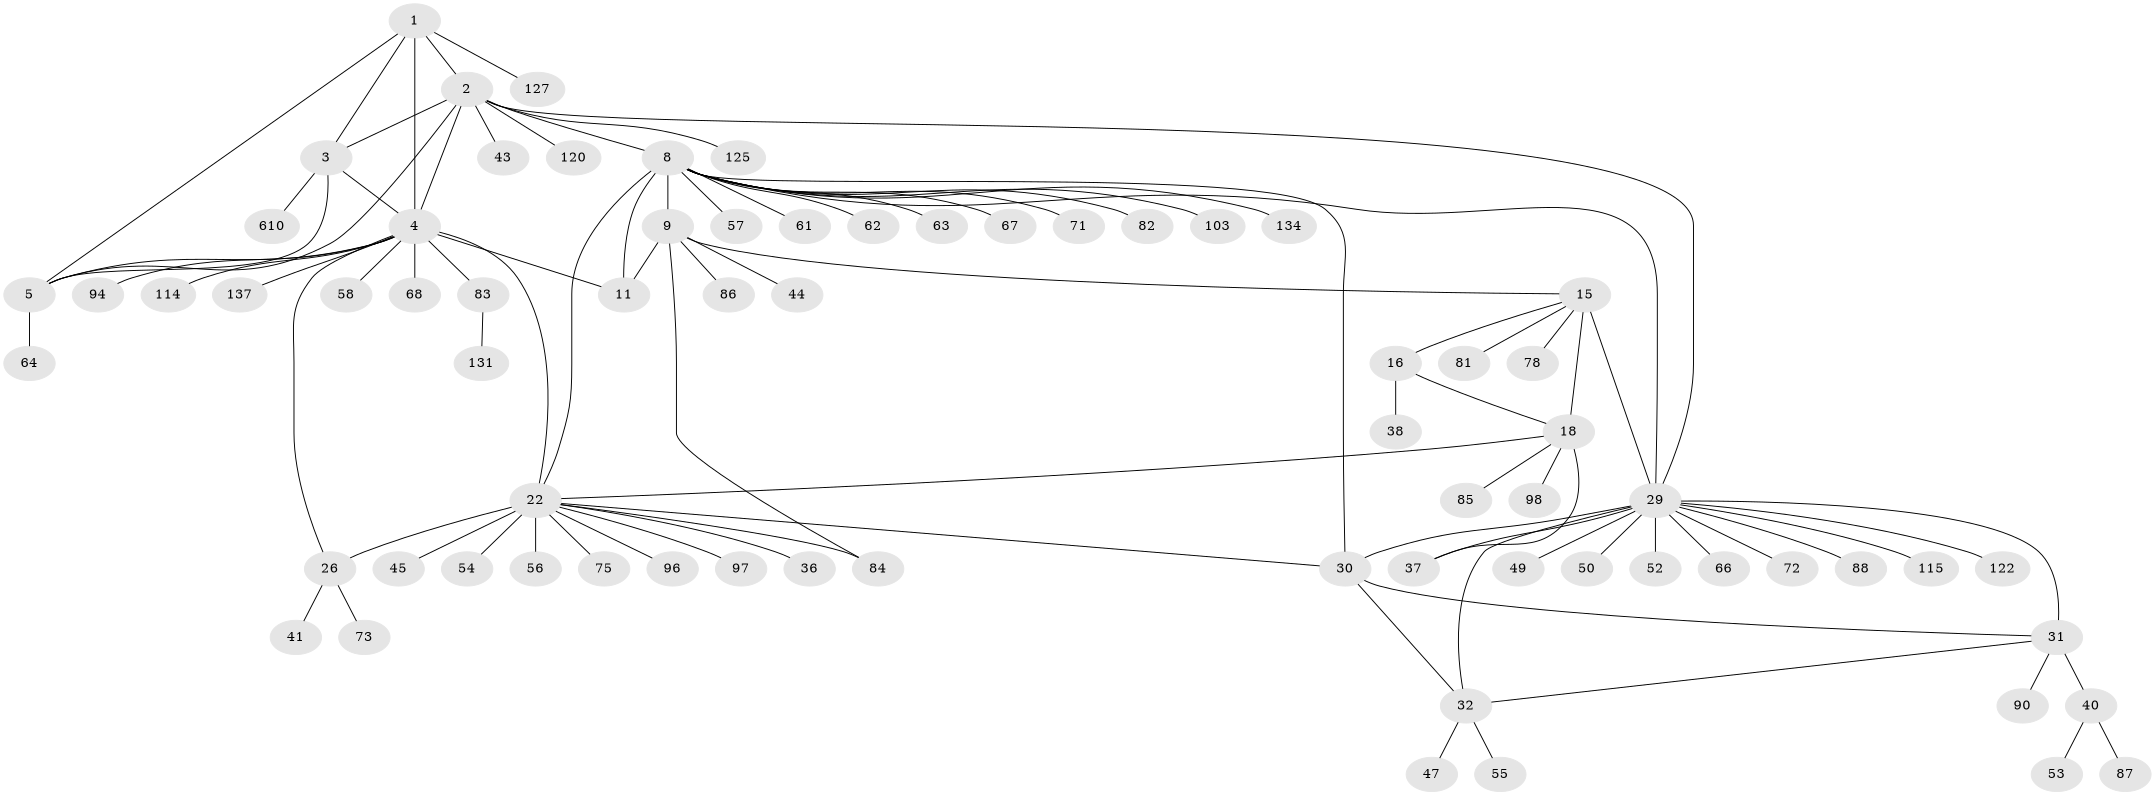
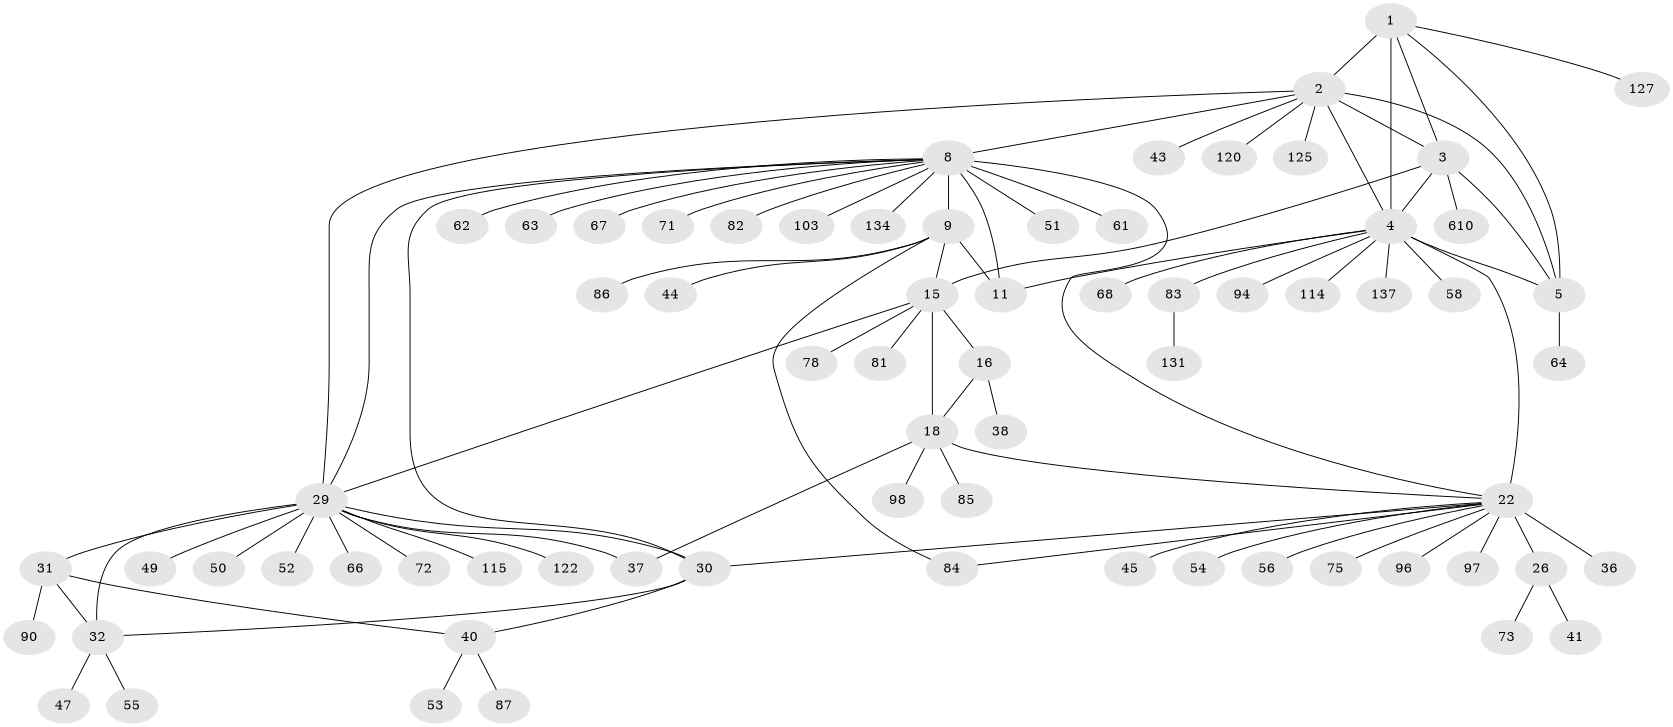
node "57": label "57" -> "51"
edge "3" -- "15": added
edge "4" -- "26": removed
node "88": removed
edge "30" -- "31": now "30" -- "40"
